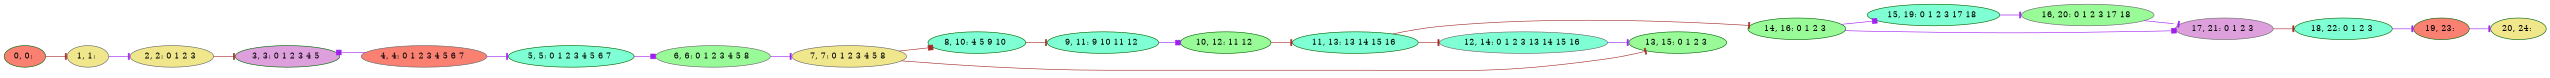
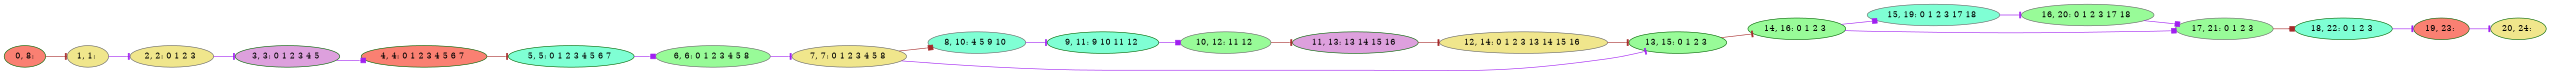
node "15, 19: 0 1 2 3 17 18": color darkgreen -> gray40
edge "11, 13: 13 14 15 16" -> "14, 16: 0 1 2 3": now "13, 15: 0 1 2 3" -> "14, 16: 0 1 2 3"
edge "16, 20: 0 1 2 3 17 18" -> "17, 21: 0 1 2 3": arrowhead tee -> box
node "17, 21: 0 1 2 3": fillcolor plum -> palegreen
edge "17, 21: 0 1 2 3" -> "18, 22: 0 1 2 3": arrowhead tee -> box
node "8, 10: 4 5 9 10": color darkgreen -> gray40
edge "8, 10: 4 5 9 10" -> "9, 11: 9 10 11 12": color brown -> purple
node "10, 12: 11 12": color darkgreen -> gray40
node "11, 13: 13 14 15 16": fillcolor aquamarine -> plum
node "12, 14: 0 1 2 3 13 14 15 16": fillcolor aquamarine -> khaki
edge "12, 14: 0 1 2 3 13 14 15 16" -> "13, 15: 0 1 2 3": color purple -> brown
edge "4, 4: 0 1 2 3 4 5 6 7" -> "3, 3: 0 1 2 3 4 5": reversed
node "0, 0:": label "0, 0:" -> "0, 8:"
edge "2, 2: 0 1 2 3" -> "3, 3: 0 1 2 3 4 5": color brown -> purple
node "4, 4: 0 1 2 3 4 5 6 7": color gray40 -> darkgreen
edge "4, 4: 0 1 2 3 4 5 6 7" -> "5, 5: 0 1 2 3 4 5 6 7": color purple -> brown
edge "7, 7: 0 1 2 3 4 5 8" -> "13, 15: 0 1 2 3": color brown -> purple
